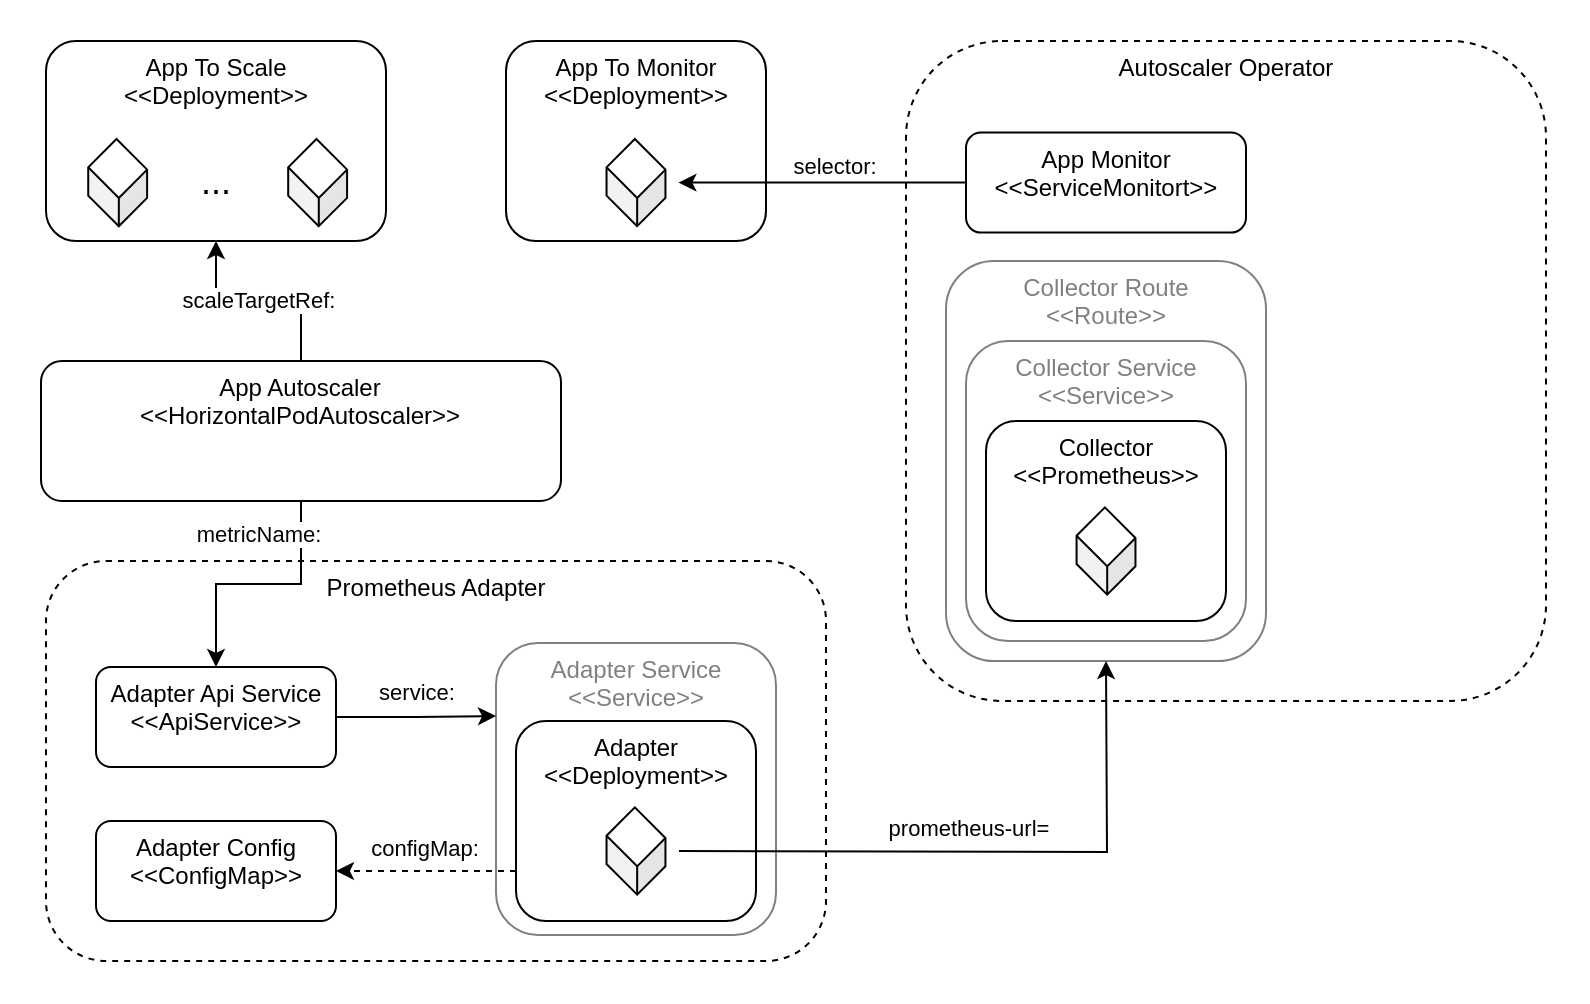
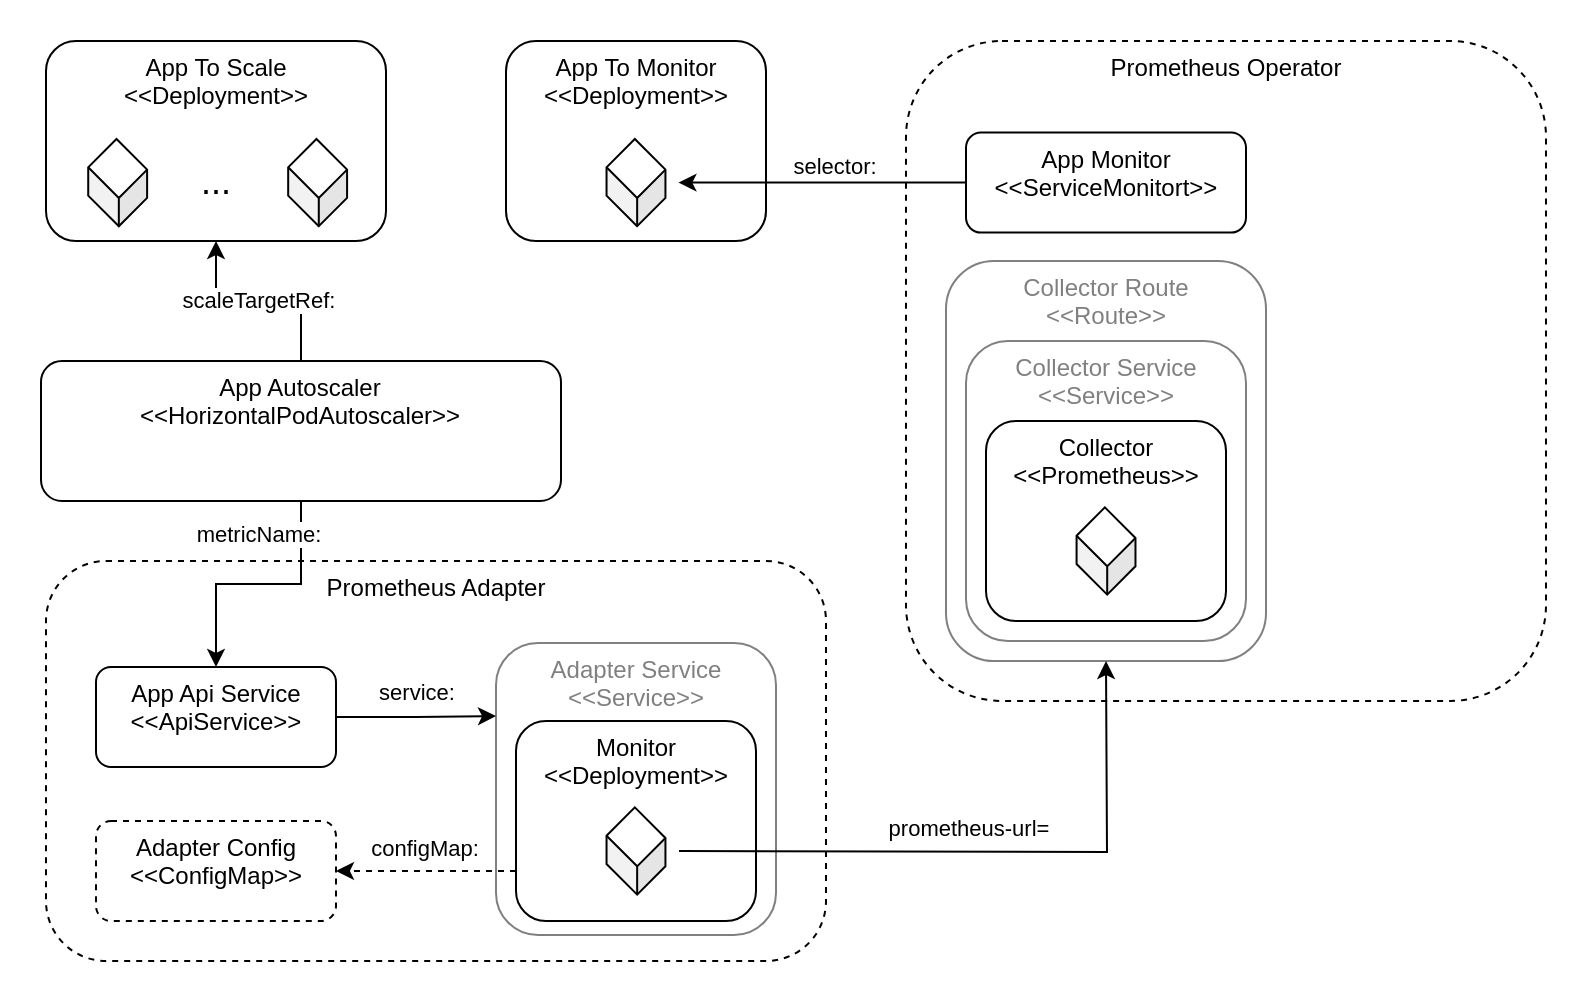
node "Autoscaler Operator": label "Autoscaler Operator" -> "Prometheus Operator"
node "Adapter Api Service <<ApiService>>": label "Adapter Api Service <<ApiService>>" -> "App Api Service <<ApiService>>"
node "Adapter <<Deployment>>": label "Adapter <<Deployment>>" -> "Monitor <<Deployment>>"
node "Adapter Config <<ConfigMap>>": style solid -> dashed
